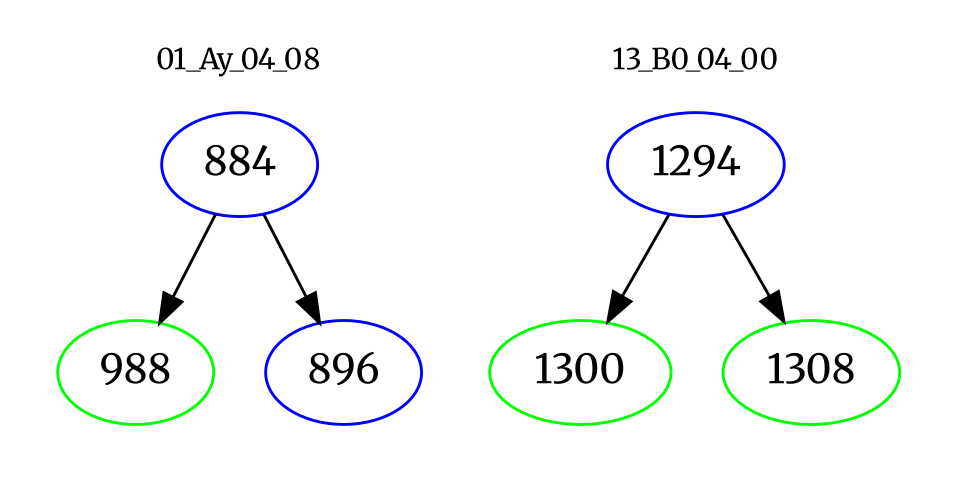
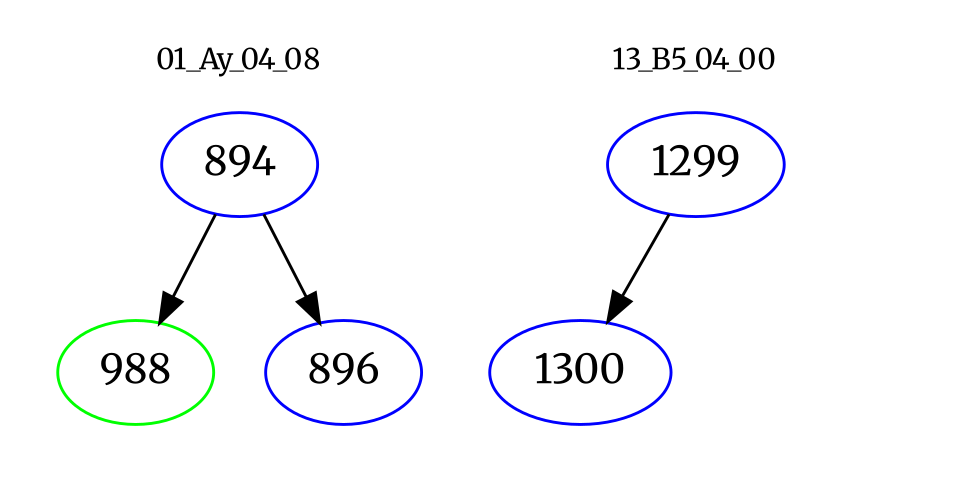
cluster "13_B0_04_00": label "13_B0_04_00" -> "13_B5_04_00"
node "884": label "884" -> "894"
node "1294": label "1294" -> "1299"
node "1300": color green -> blue
node "1308": removed
